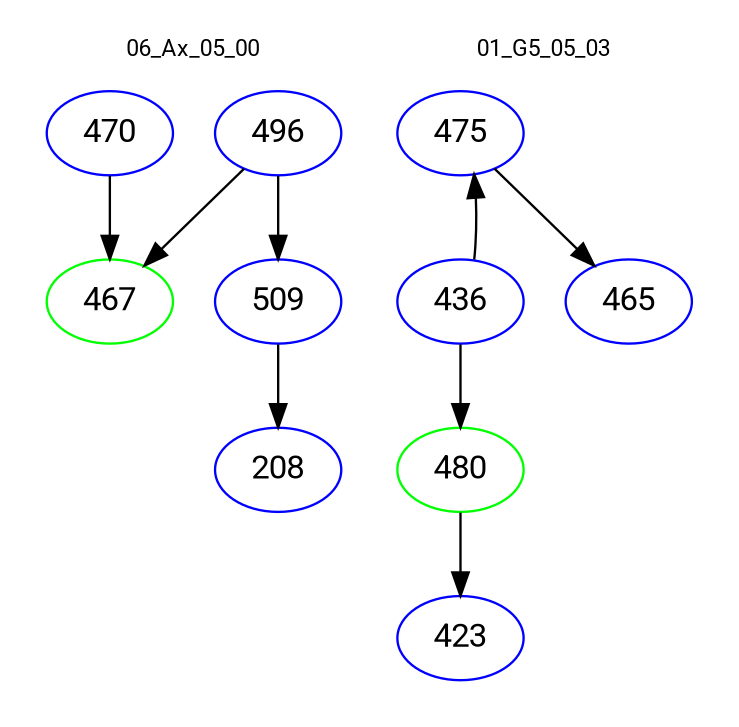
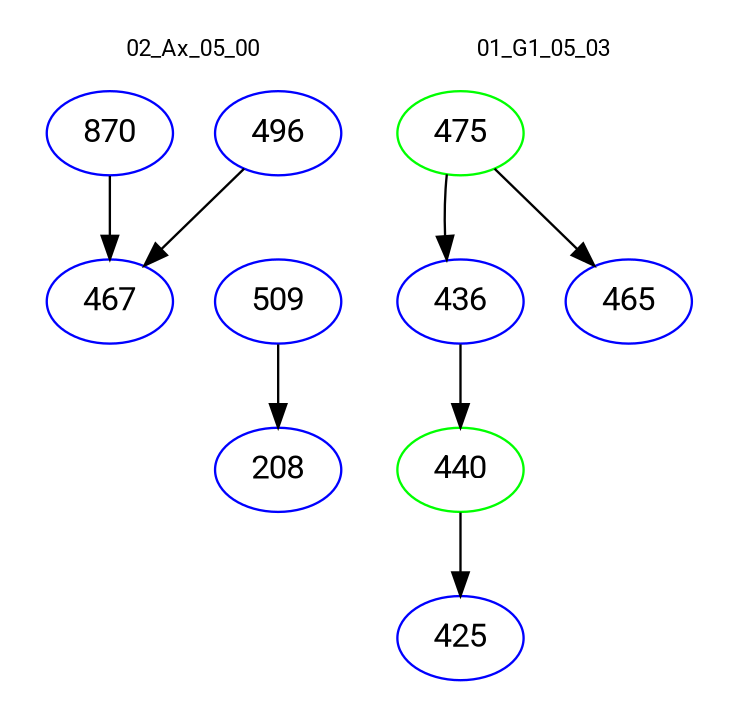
cluster "06_Ax_05_00": label "06_Ax_05_00" -> "02_Ax_05_00"
cluster "01_G5_05_03": label "01_G5_05_03" -> "01_G1_05_03"
node "470": label "470" -> "870"
node "475": color blue -> green
edge "496" -> "509": removed
edge "436" -> "475": reversed
node "467": color green -> blue
node "480": label "480" -> "440"
node "423": label "423" -> "425"
